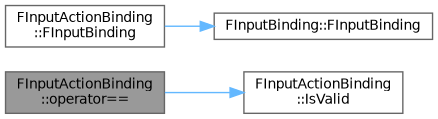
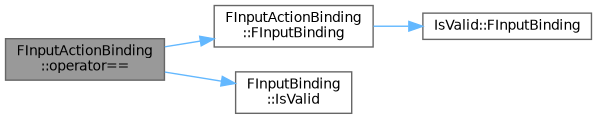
node "FInputBinding::FInputBinding": label "FInputBinding::FInputBinding" -> "IsValid::FInputBinding"
edge "FInputActionBinding ::operator==" -> "FInputActionBinding ::FInputBinding": added
node "FInputActionBinding ::IsValid": label "FInputActionBinding ::IsValid" -> "FInputBinding ::IsValid"
